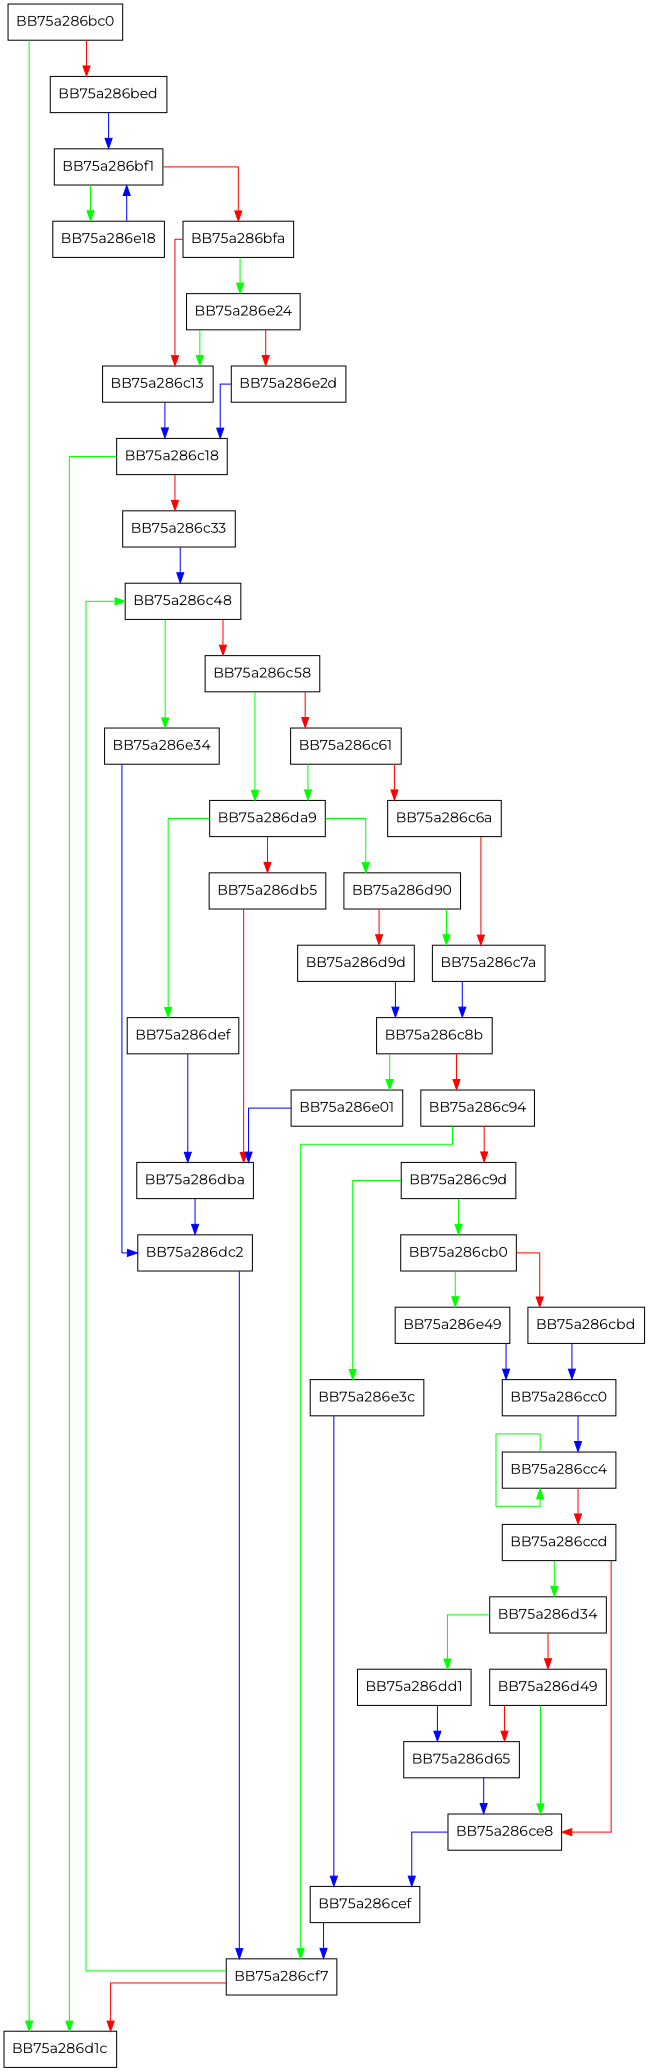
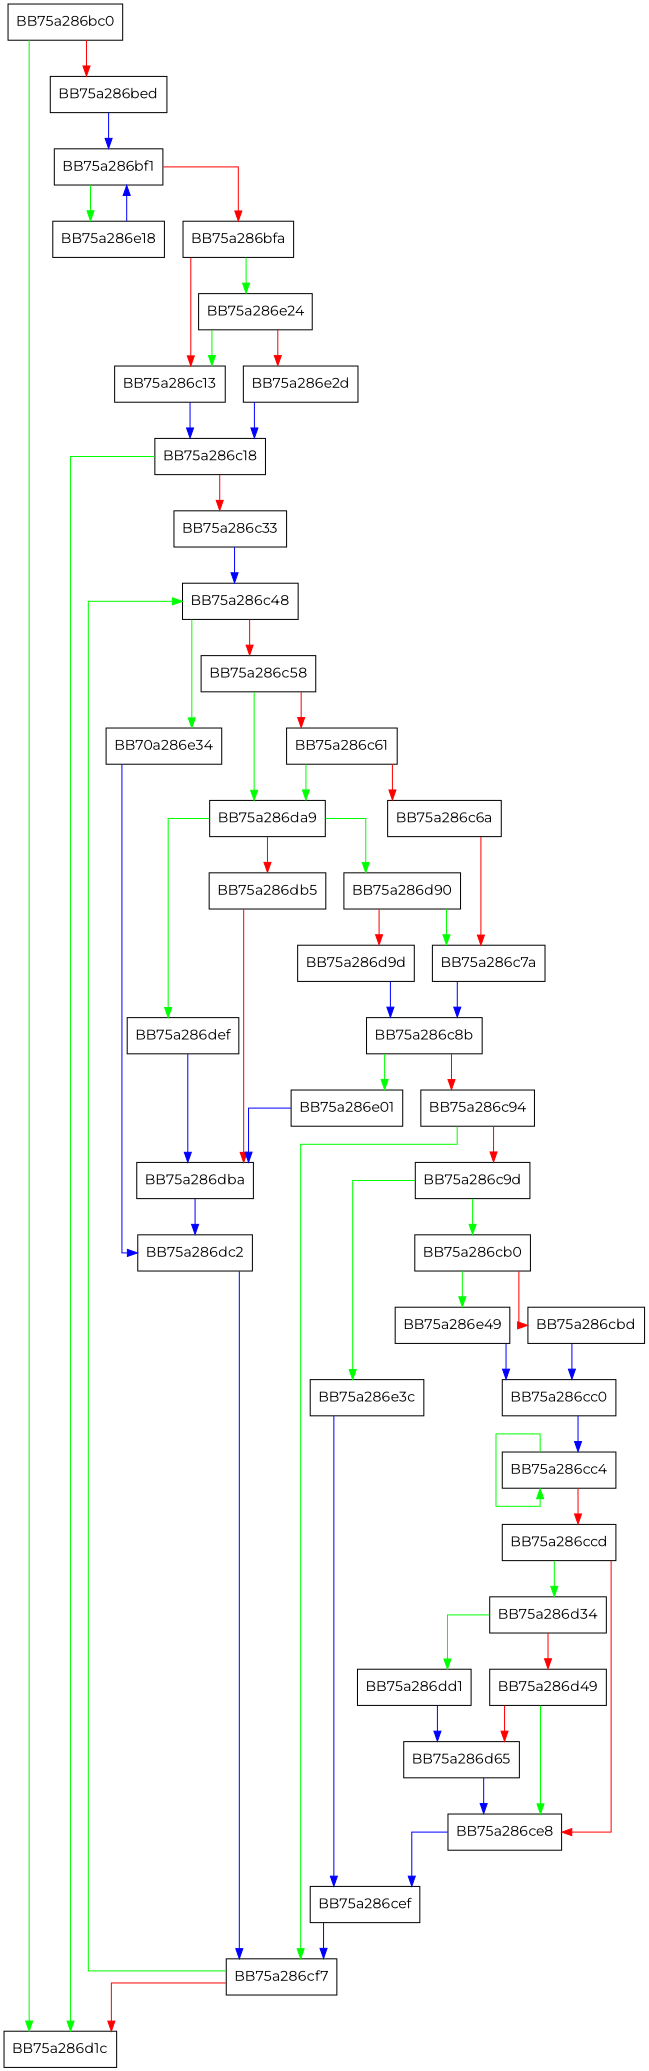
node "BB75a286e34": label "BB75a286e34" -> "BB70a286e34"
